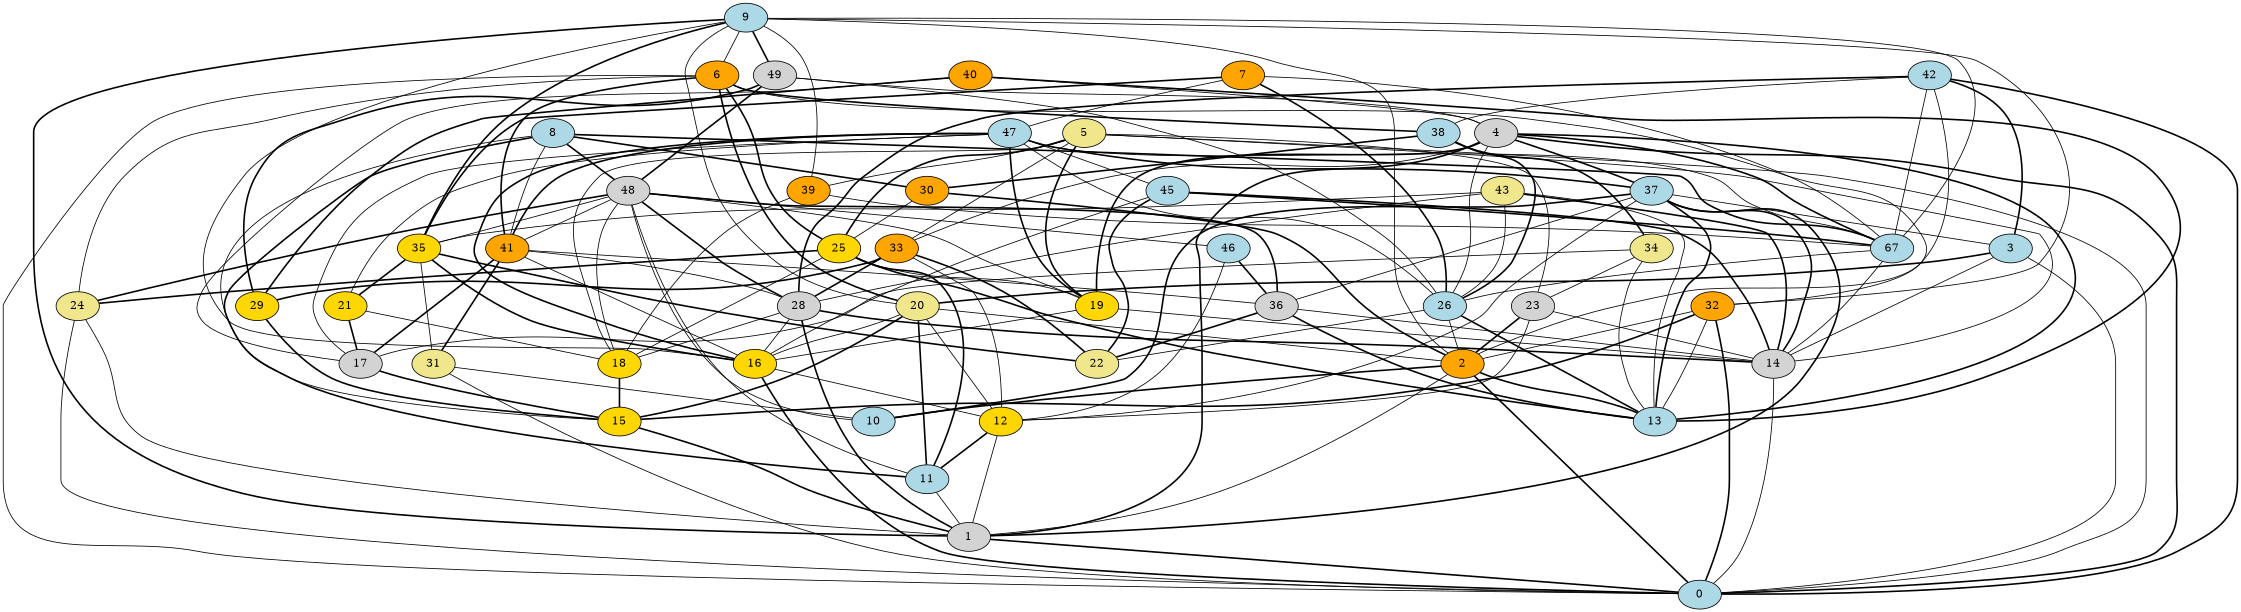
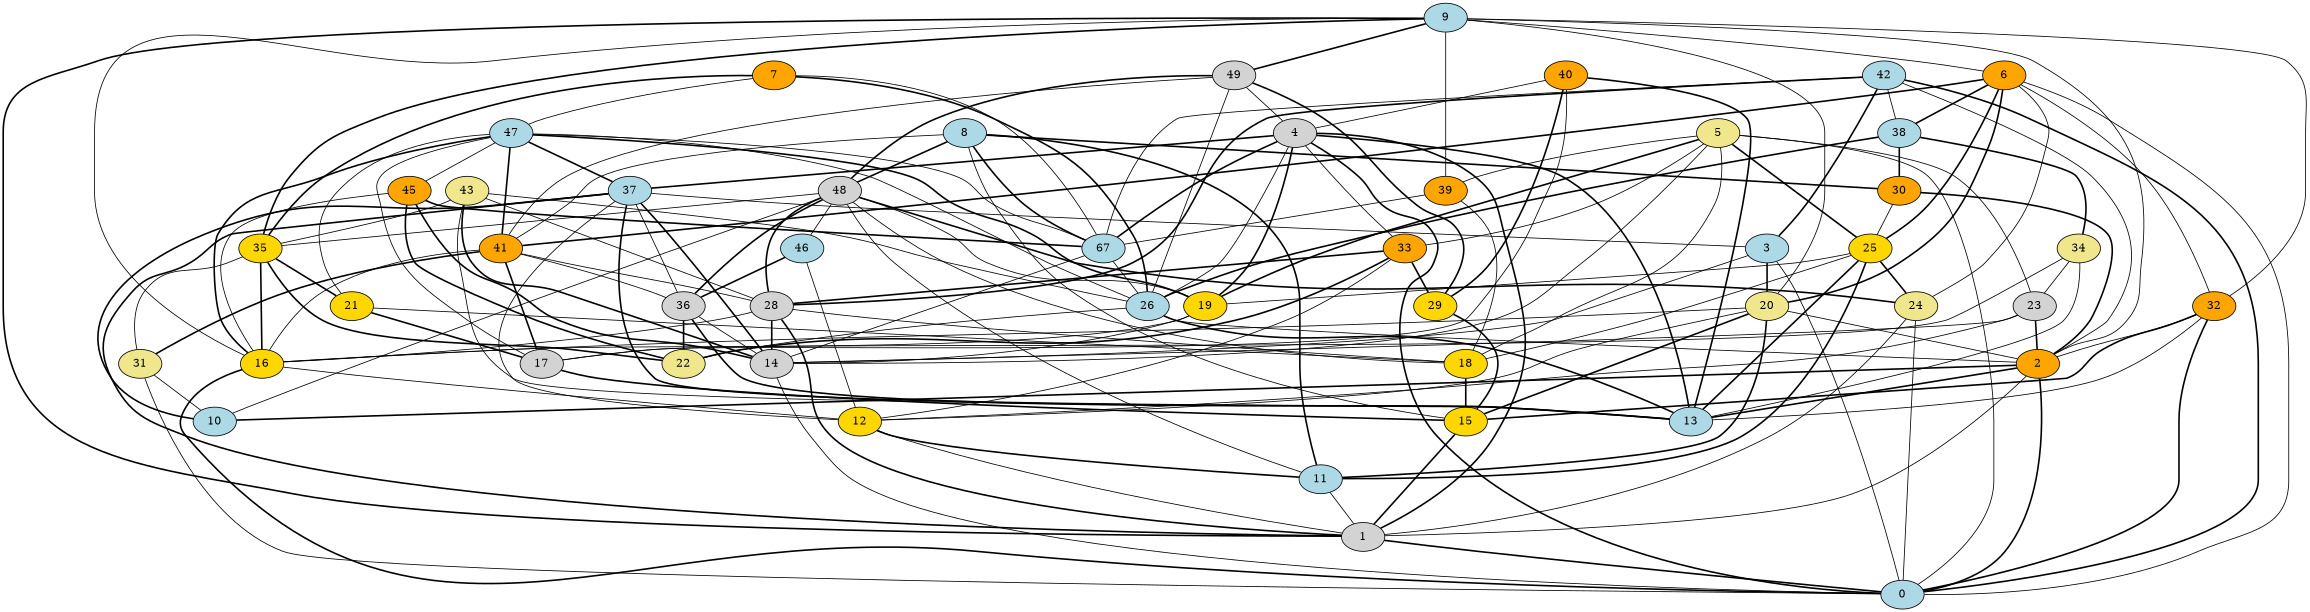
edge "9" -- "67": removed
node "45": fillcolor lightblue -> orange
edge "48" -- "41": now "49" -- "41"
